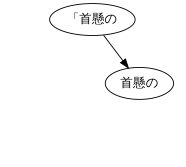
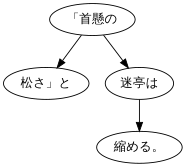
node "松さ」と": added
node "首懸の": label "首懸の" -> "迷亭は"
node "縮める。": added
